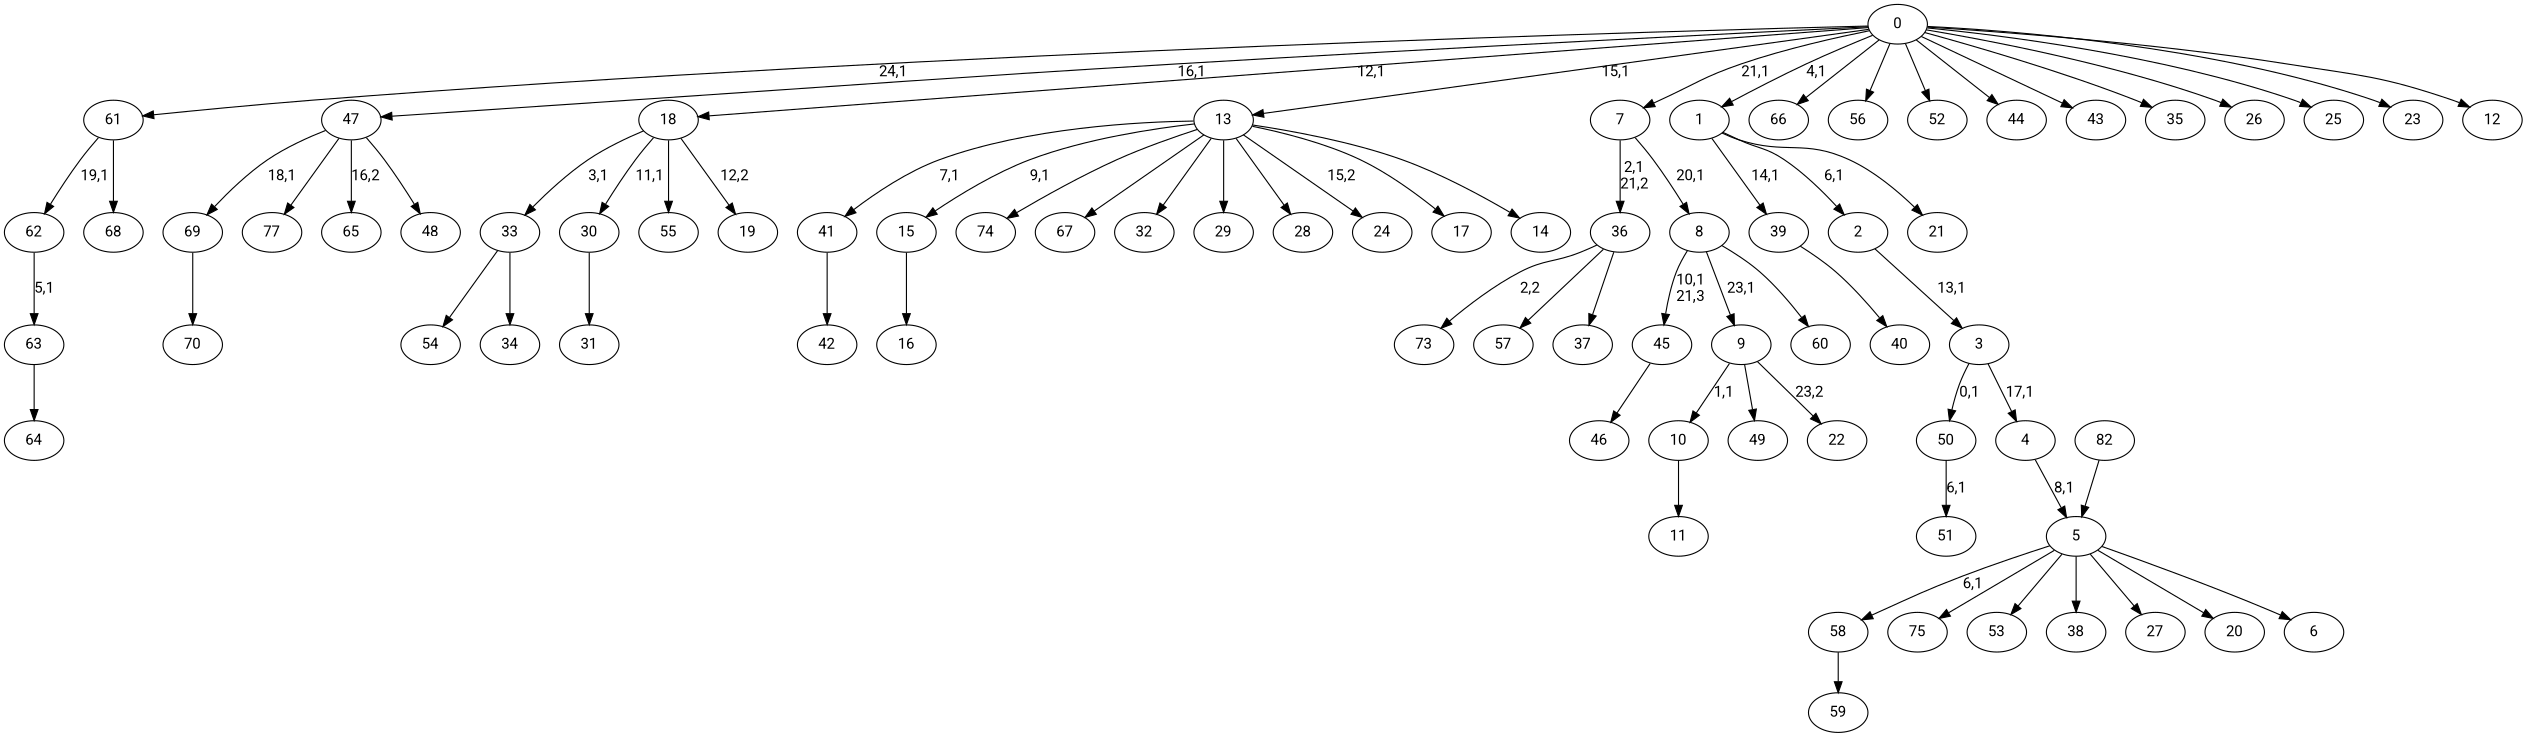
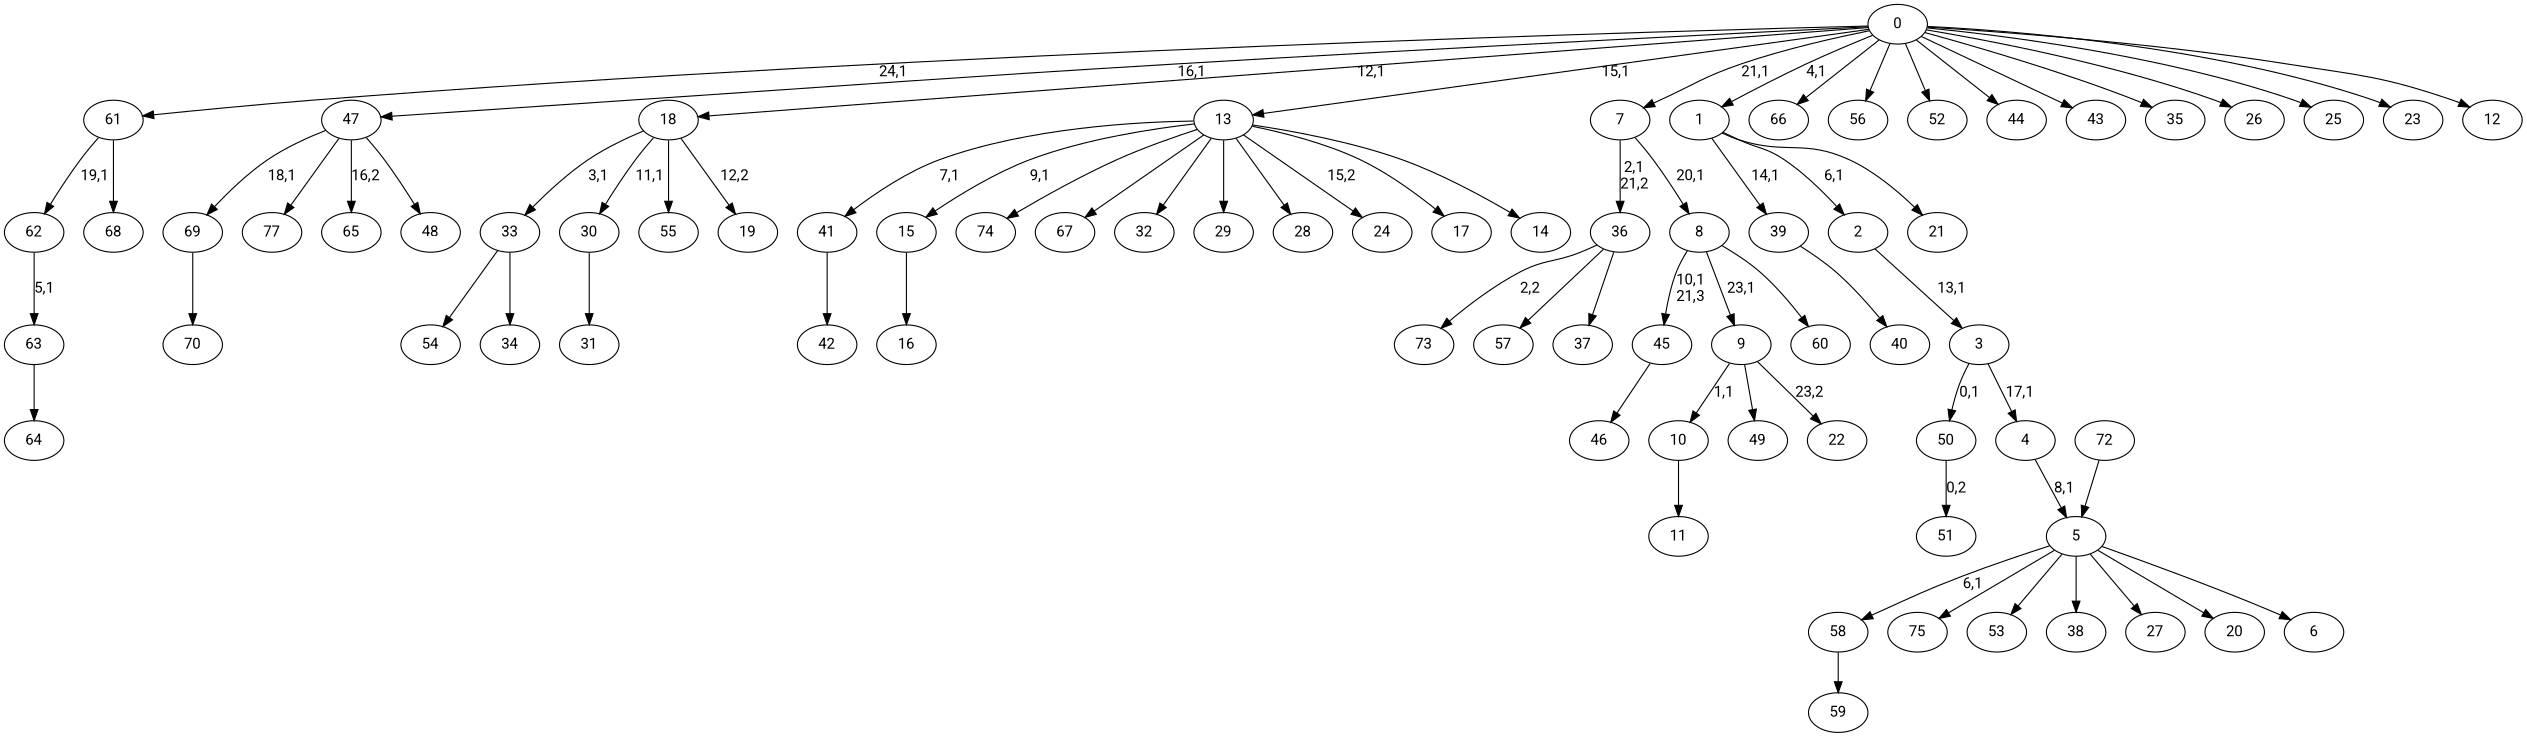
node "82": label "82" -> "72"
edge "50" -> "51": label "6,1" -> "0,2"
